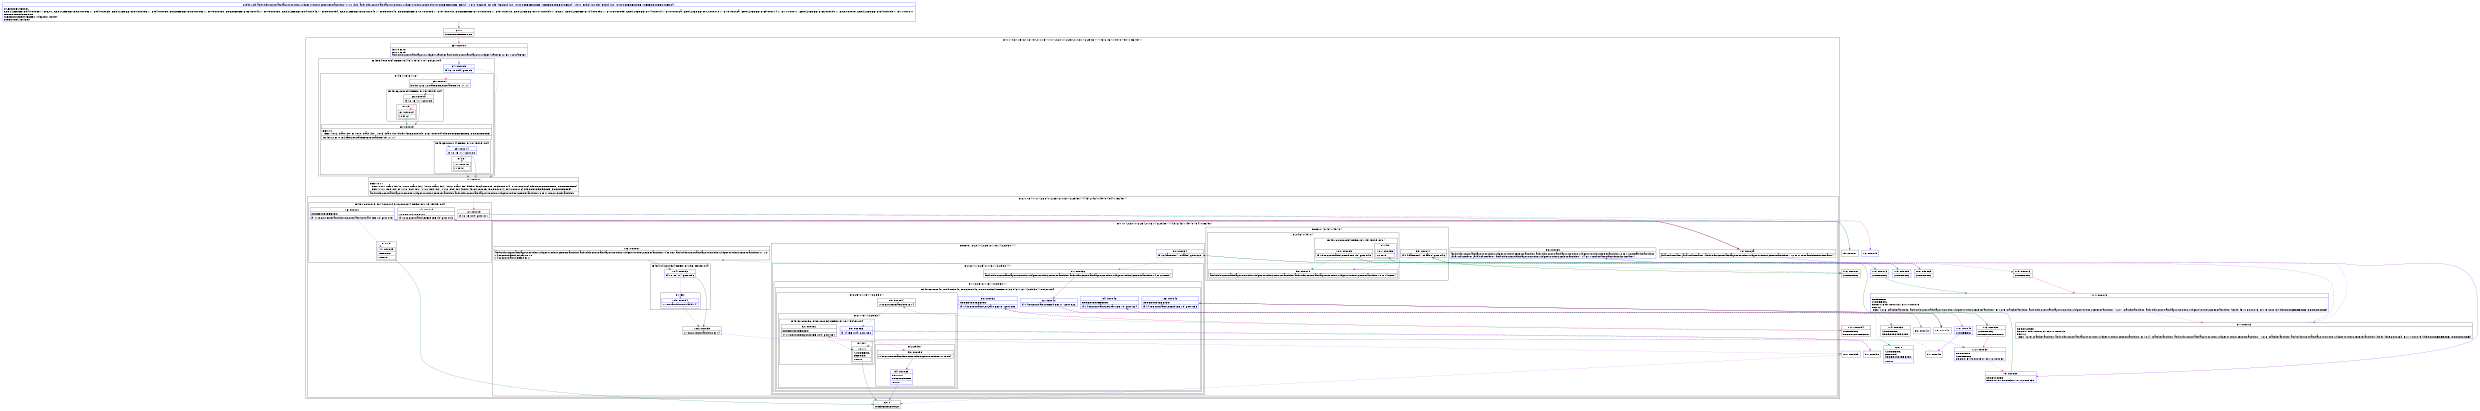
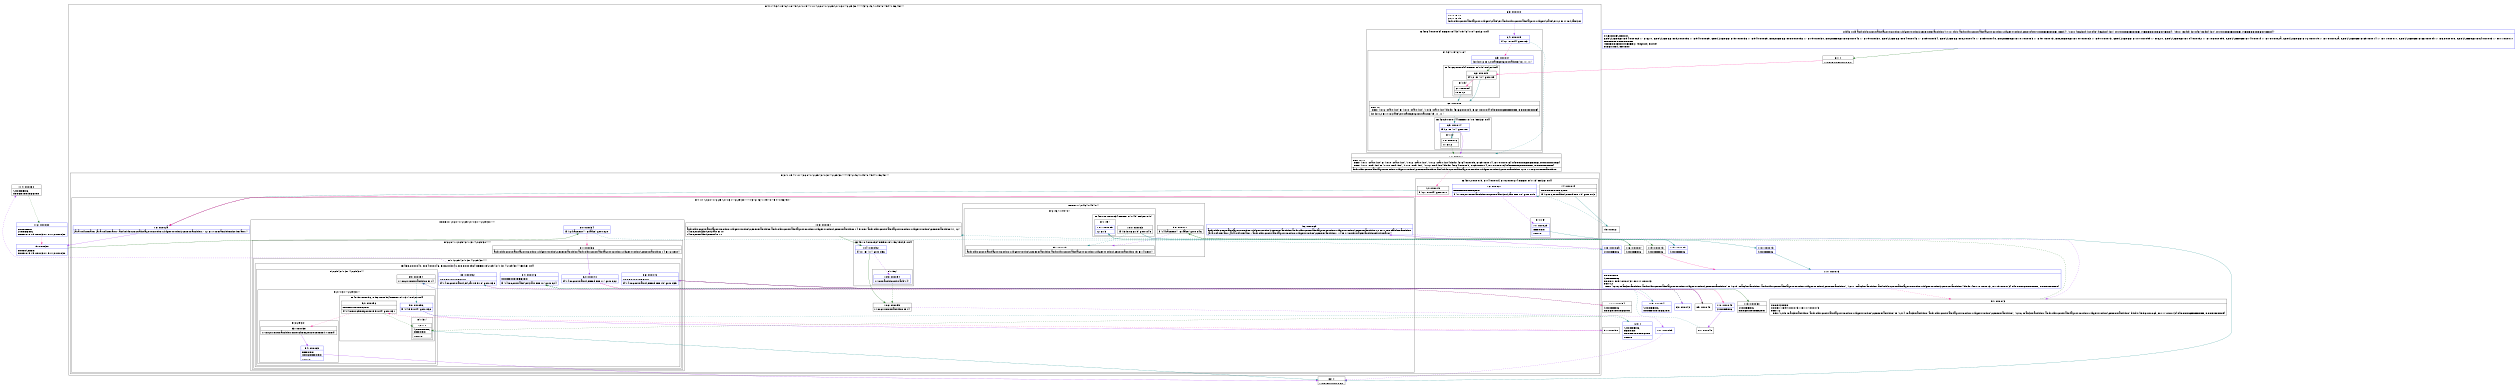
edge "61: ?" -> "63: 0x0000": now "61: ?" -> "66: 0x000b"
node "73: 0x001b": removed
node "100: 0x0083": text "if (r5.mConstraintSetEnd == r9) goto L48" -> "if (r5.int == r9) goto L48"
node "109: 0x0054": added
edge "113: 0x0030" -> "112: 0x0030": removed
